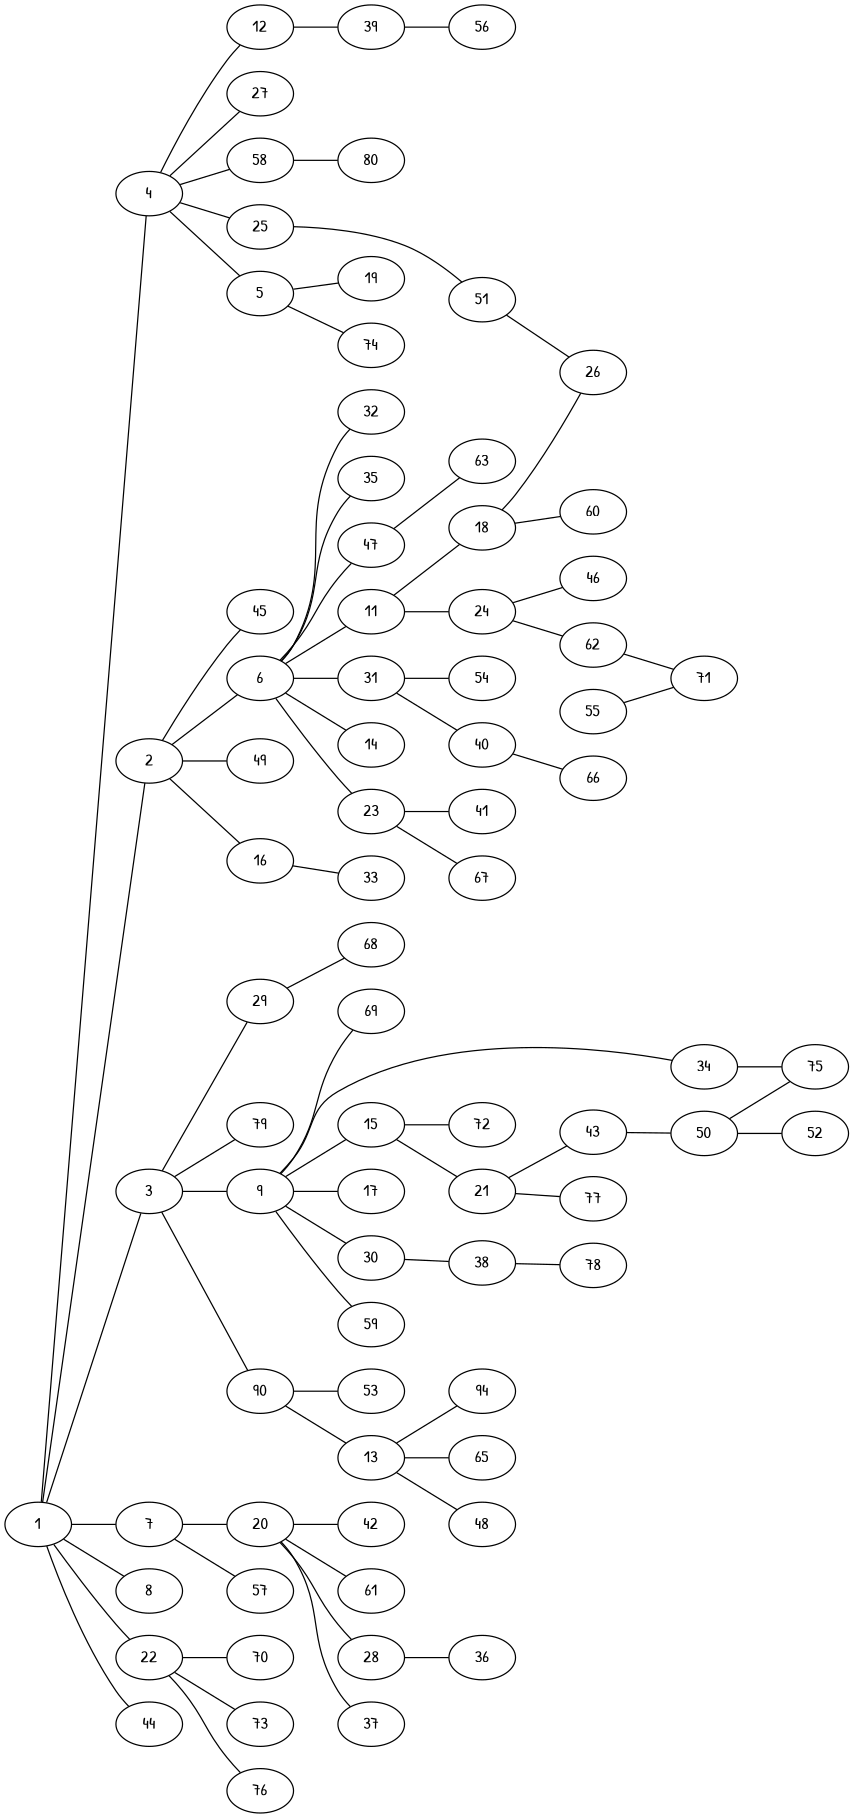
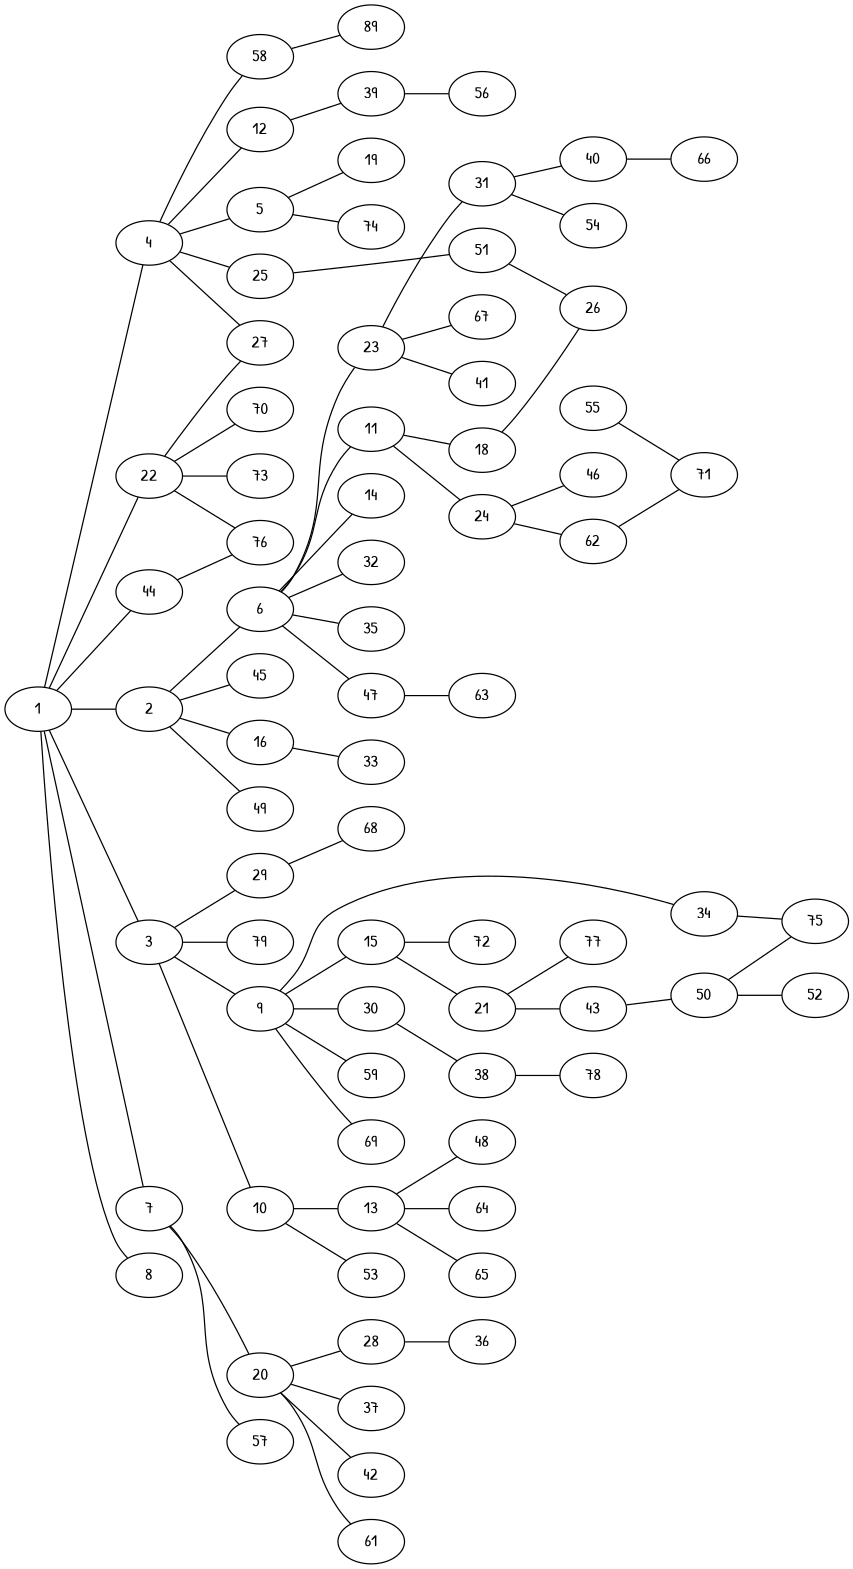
node "80": label "80" -> "89"
edge "27" -- "22": added
node "60": removed
edge "76" -- "44": added
edge "6" -- "31": now "23" -- "31"
node "17": removed
node "90": label "90" -> "10"
node "94": label "94" -> "64"
